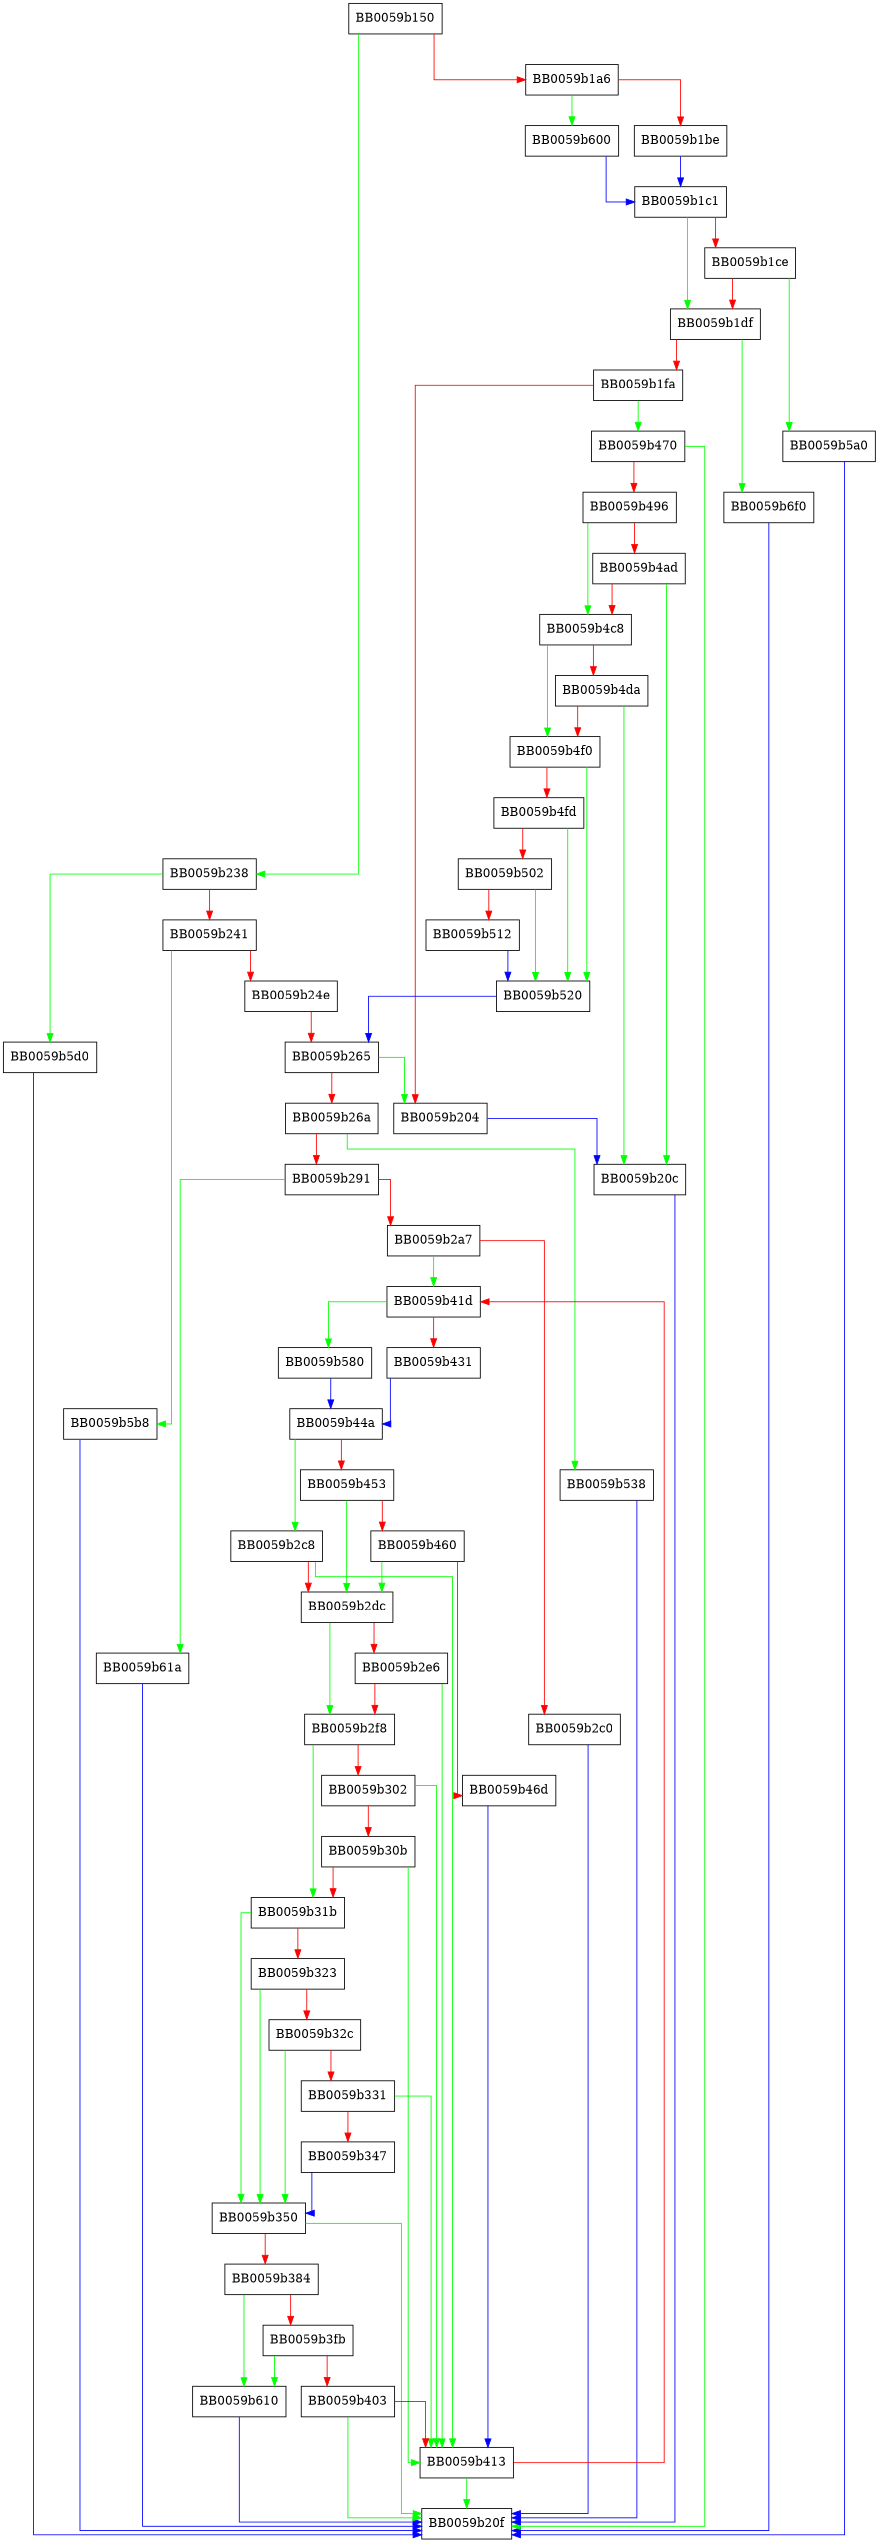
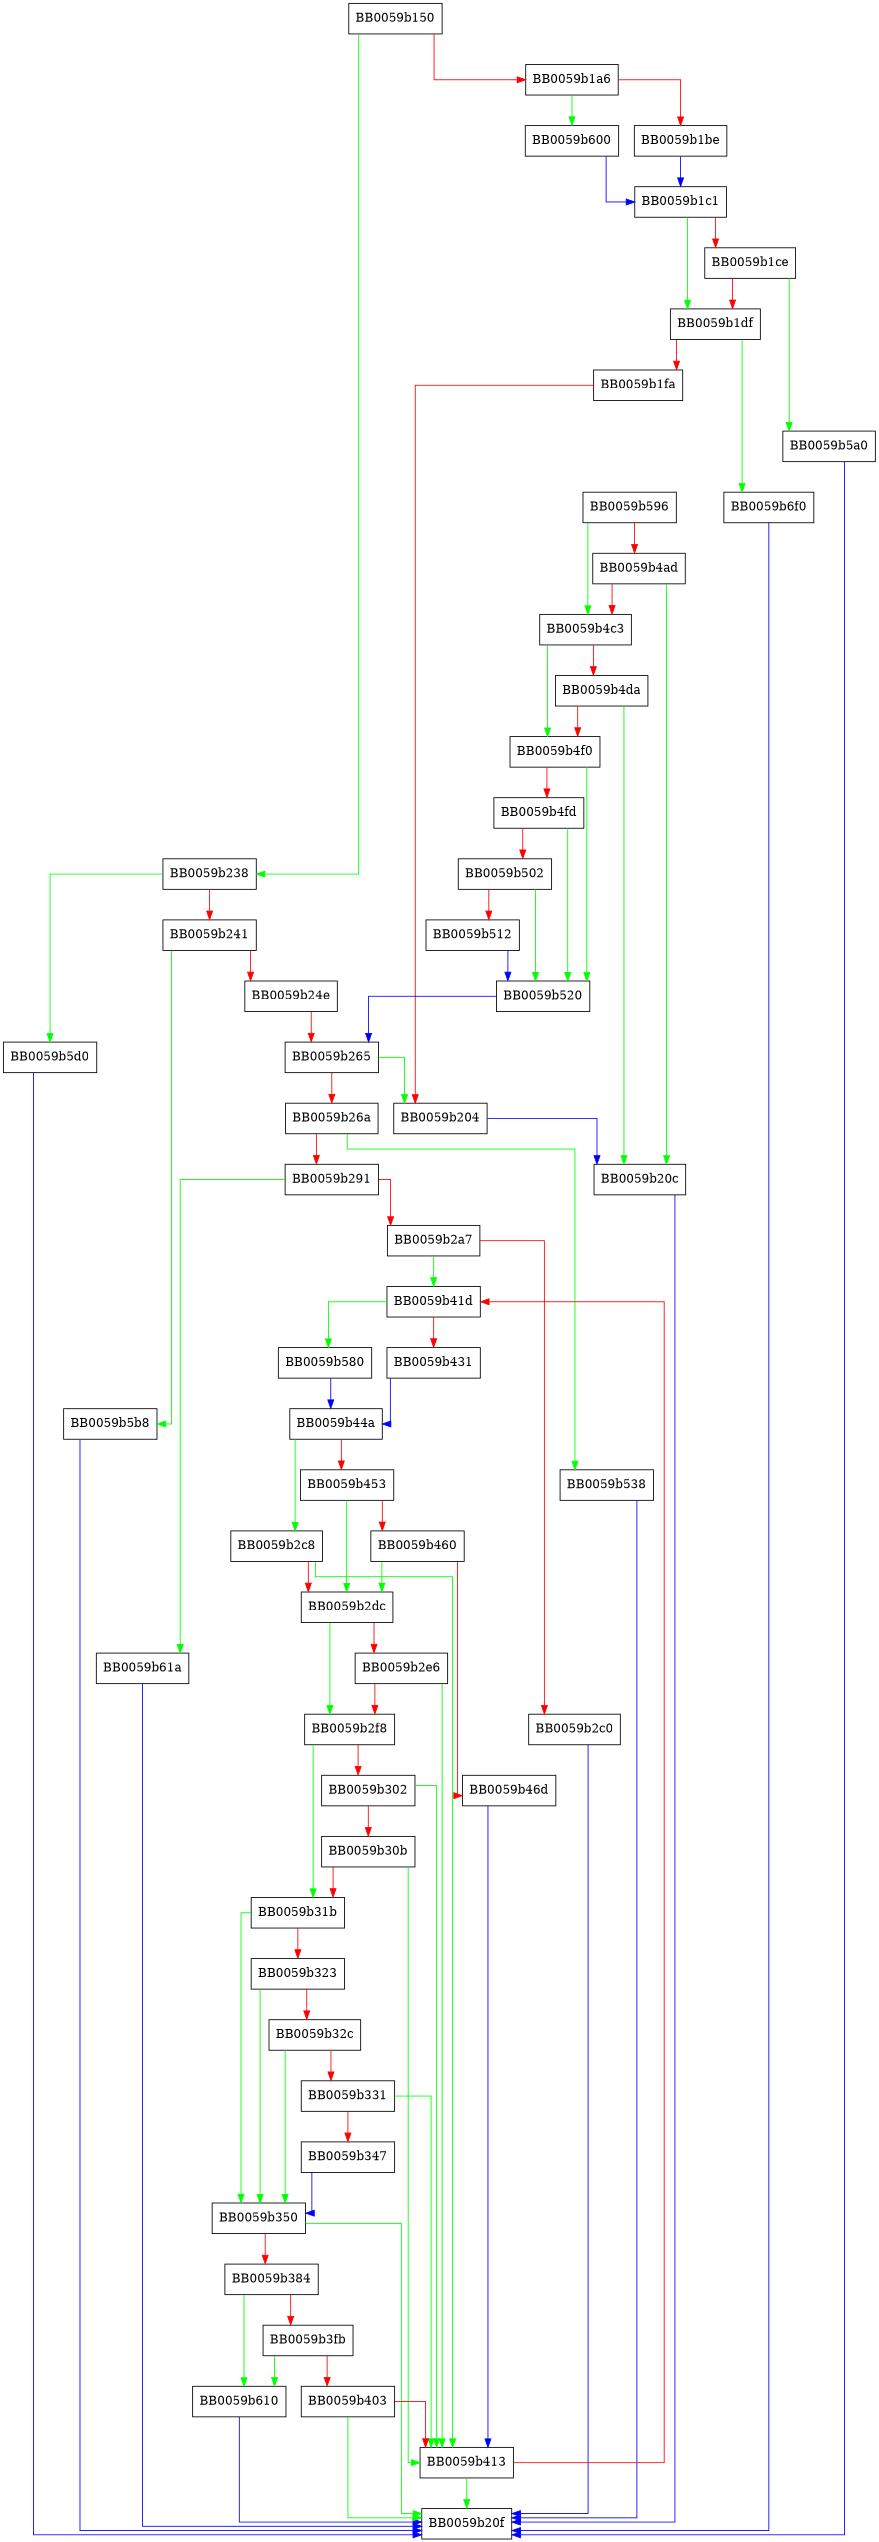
node "BB0059b470": removed
node "BB0059b496": label "BB0059b496" -> "BB0059b596"
node "BB0059b4c8": label "BB0059b4c8" -> "BB0059b4c3"
